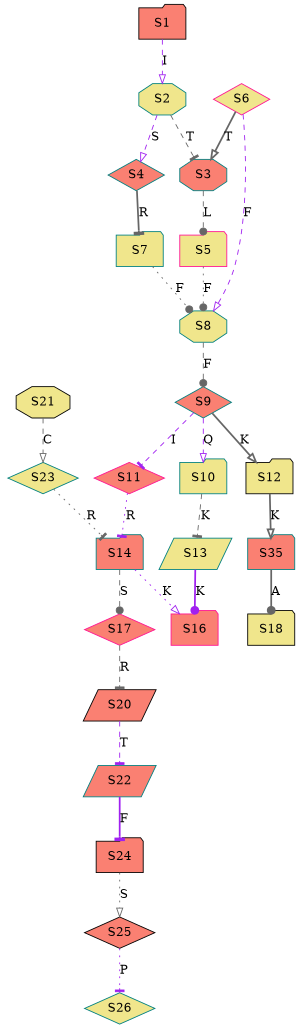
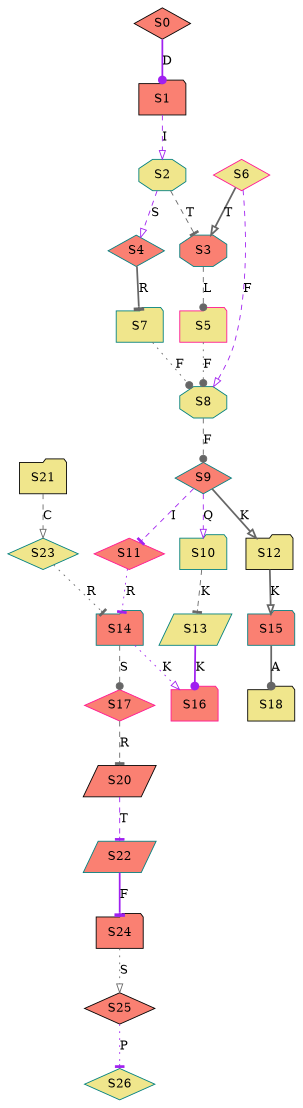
node "S0": added
node "S21": shape octagon -> folder
node "S35": label "S35" -> "S15"
